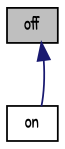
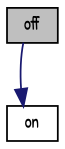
edge "on" -> "off": reversed
